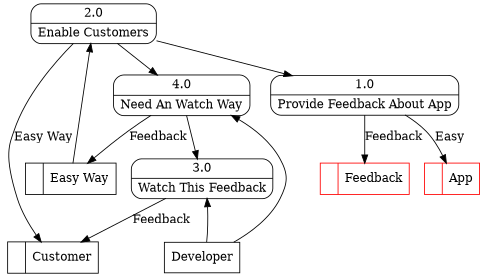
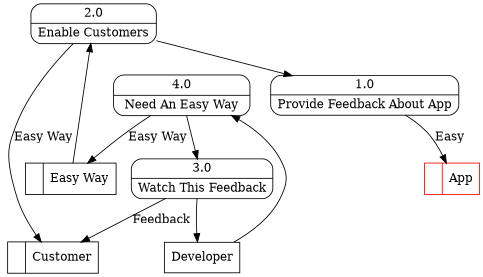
edge "2.0" -> "4.0": removed
node "4.0": text "Need An Watch Way" -> "Need An Easy Way"
edge "4.0" -> "Easy Way": label "Feedback" -> "Easy Way"
node "Feedback": removed
edge "Developer" -> "3.0": reversed
